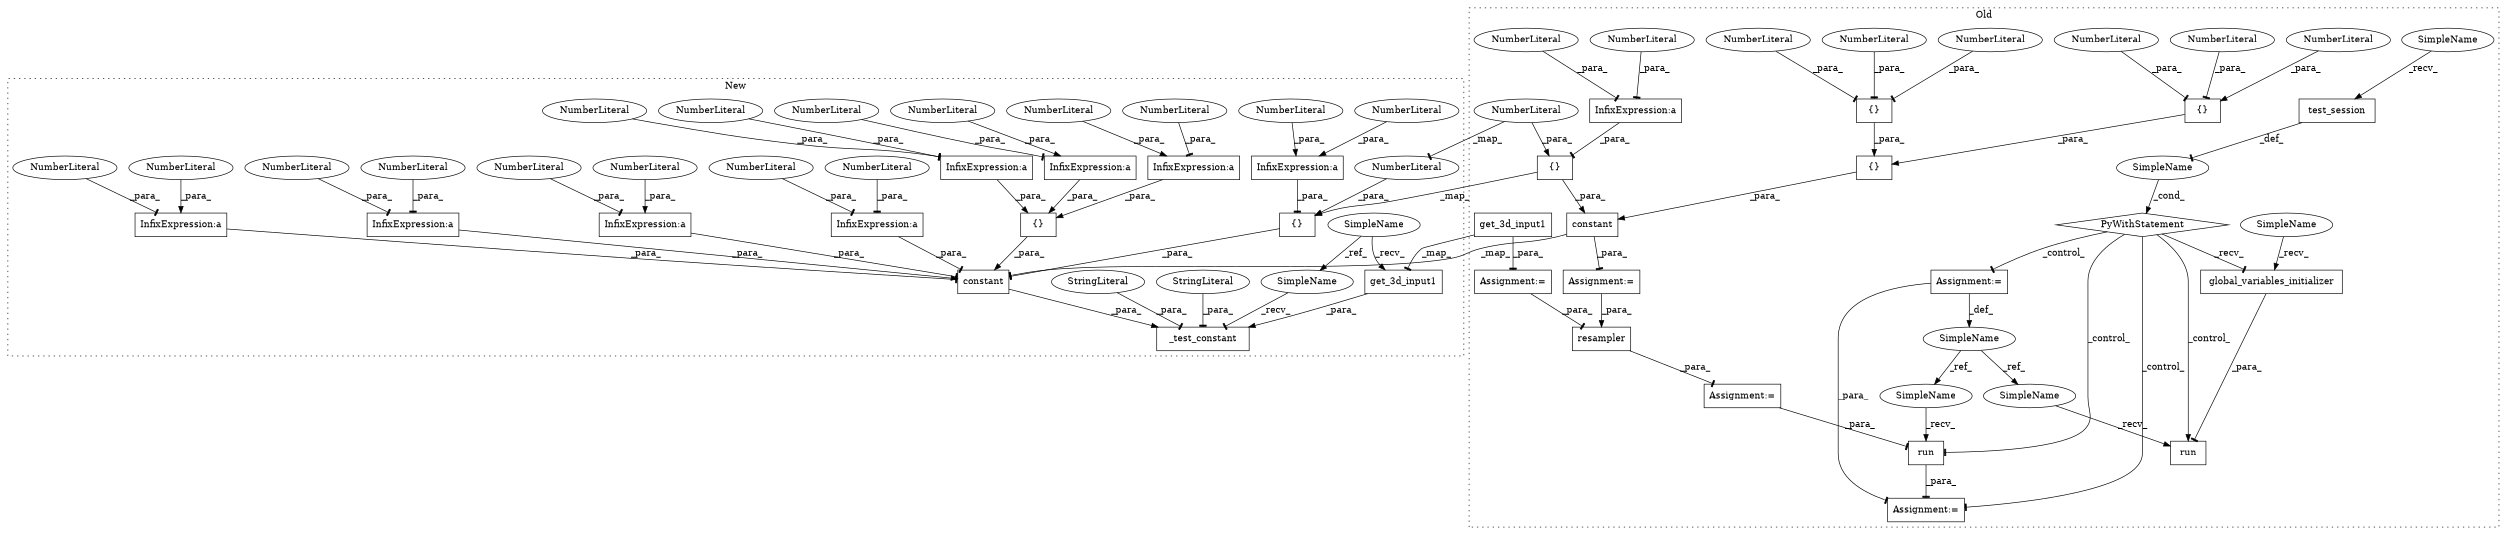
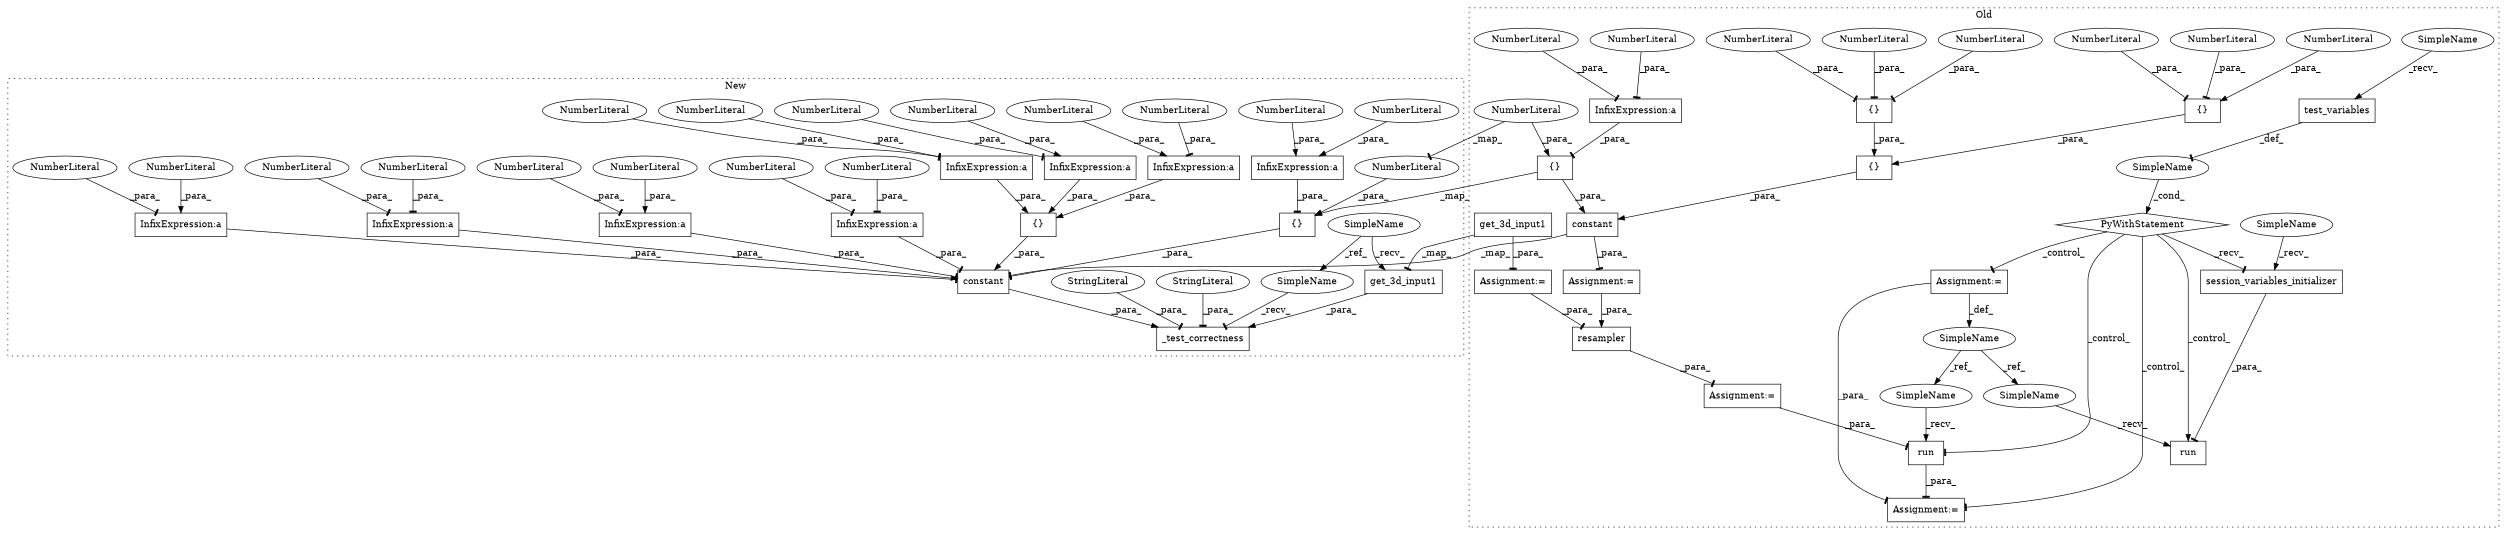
node "test_session": label "test_session" -> "test_variables"
node "global_variables_initializer": label "global_variables_initializer" -> "session_variables_initializer"
node "_test_constant": label "_test_constant" -> "_test_correctness"
